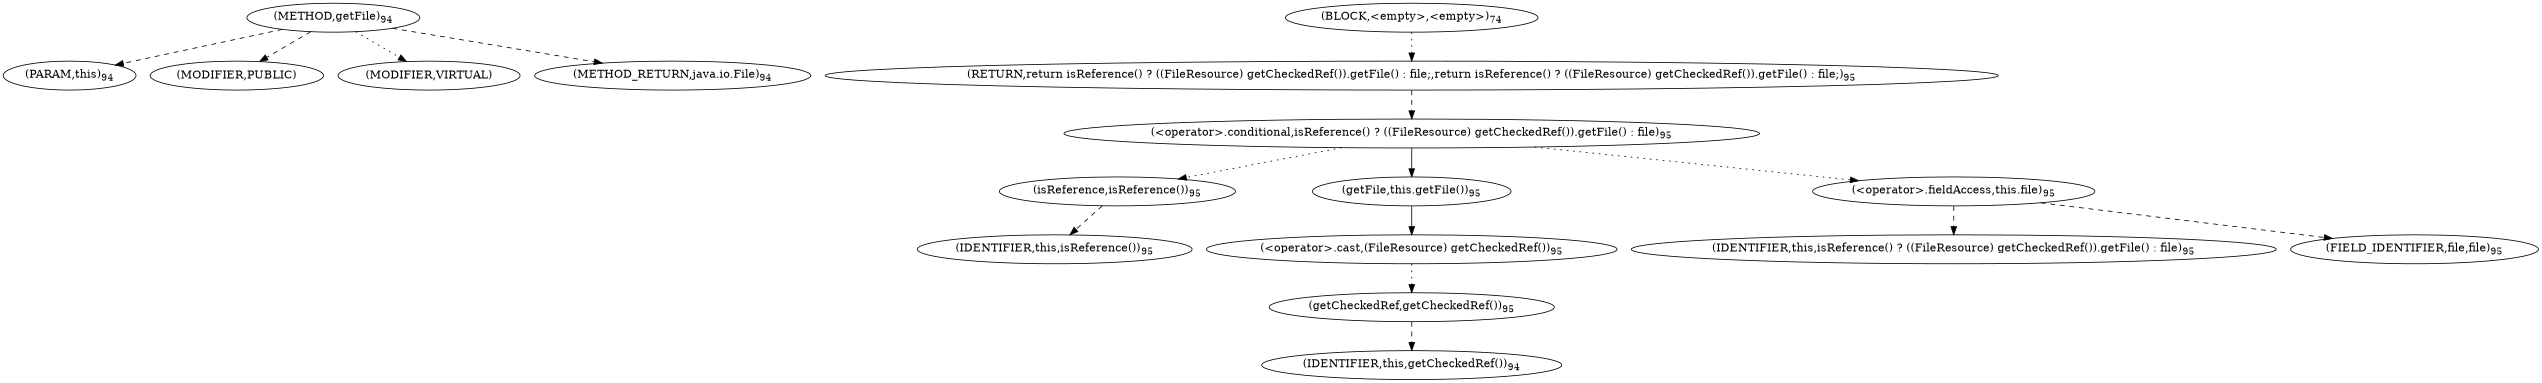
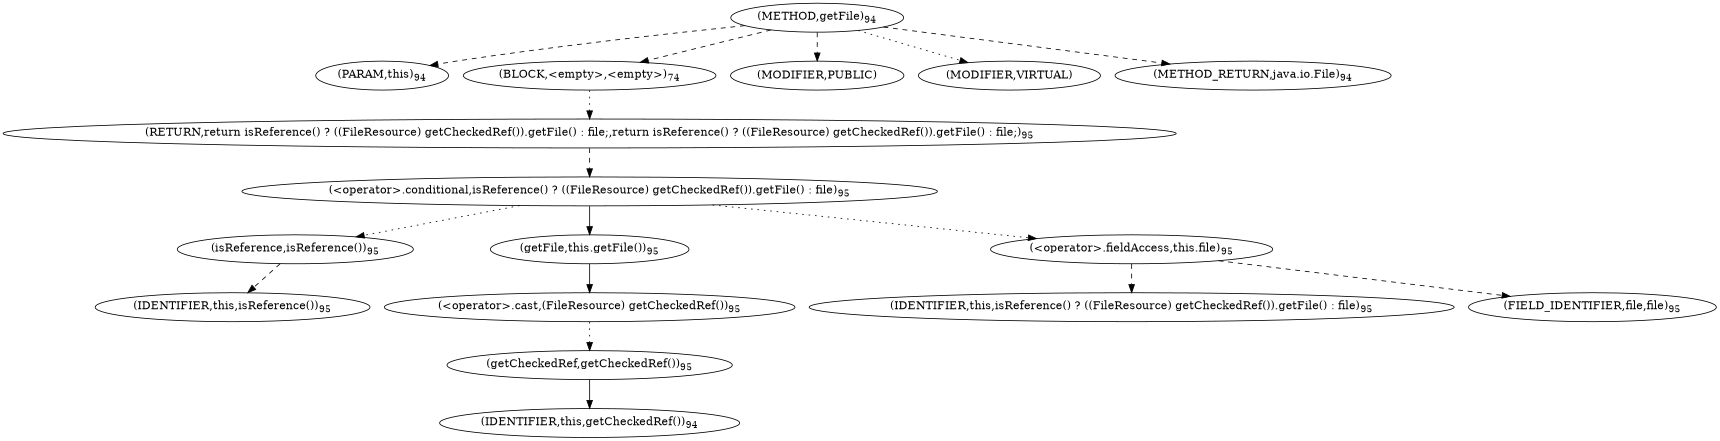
edge "(METHOD,getFile)" -> "(BLOCK,<empty>,<empty>)": added
edge "(getCheckedRef,getCheckedRef())" -> "(IDENTIFIER,this,getCheckedRef())": style dashed -> solid
